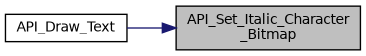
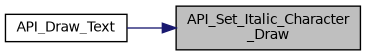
node "API_Set_Italic_Character _Bitmap": label "API_Set_Italic_Character _Bitmap" -> "API_Set_Italic_Character _Draw"
